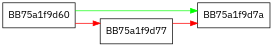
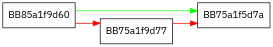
node "BB75a1f9d60": label "BB75a1f9d60" -> "BB85a1f9d60"
node "BB75a1f9d7a": label "BB75a1f9d7a" -> "BB75a1f5d7a"
